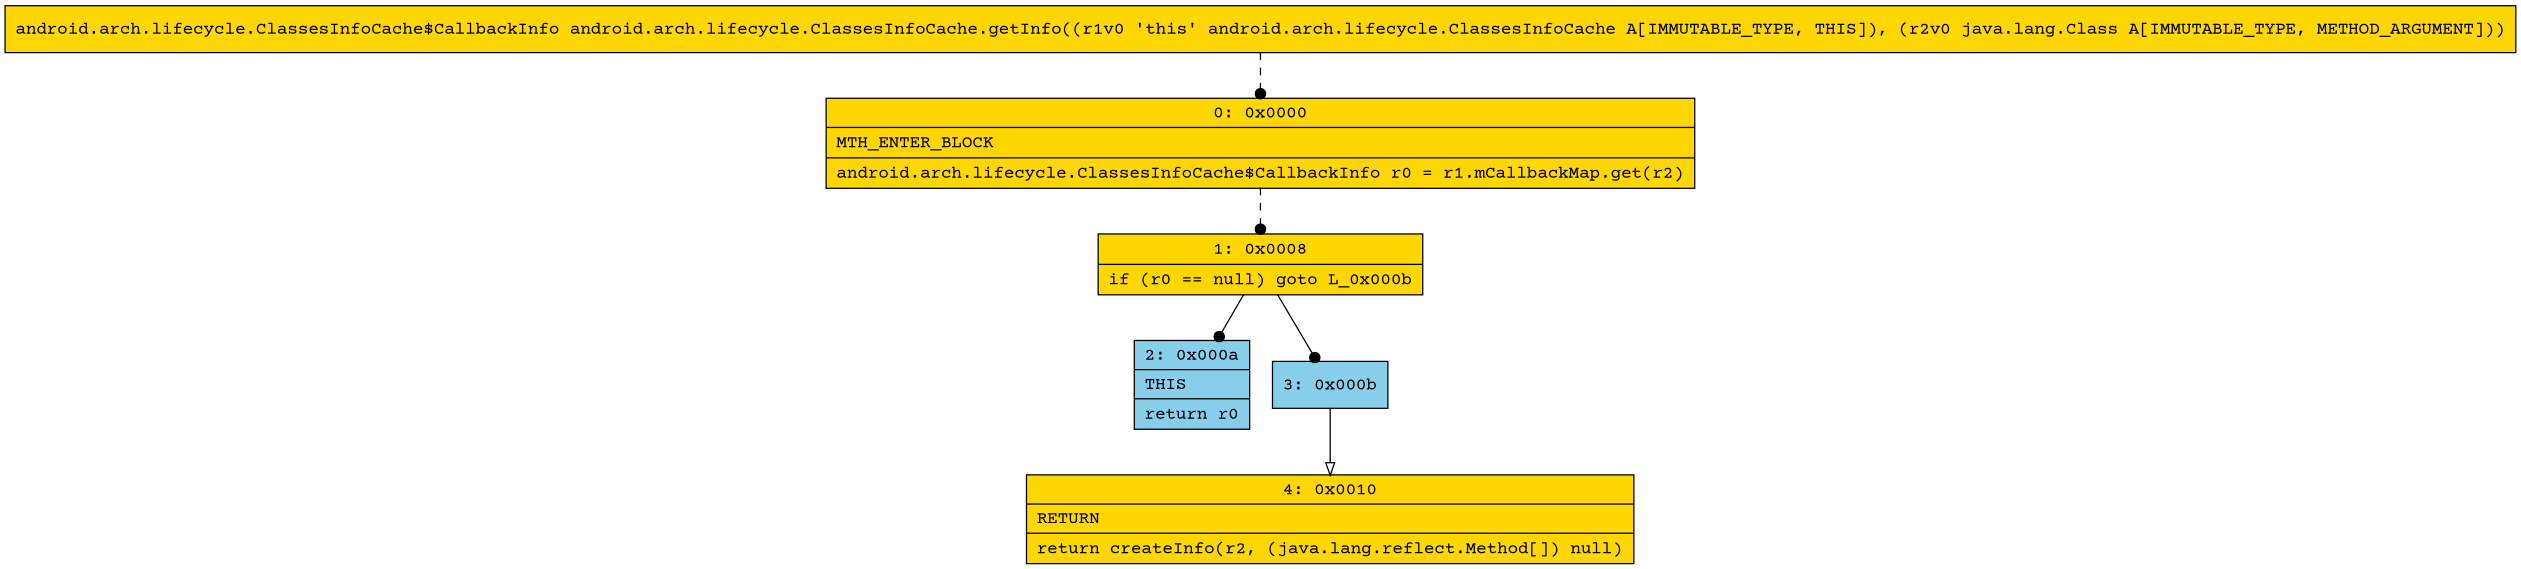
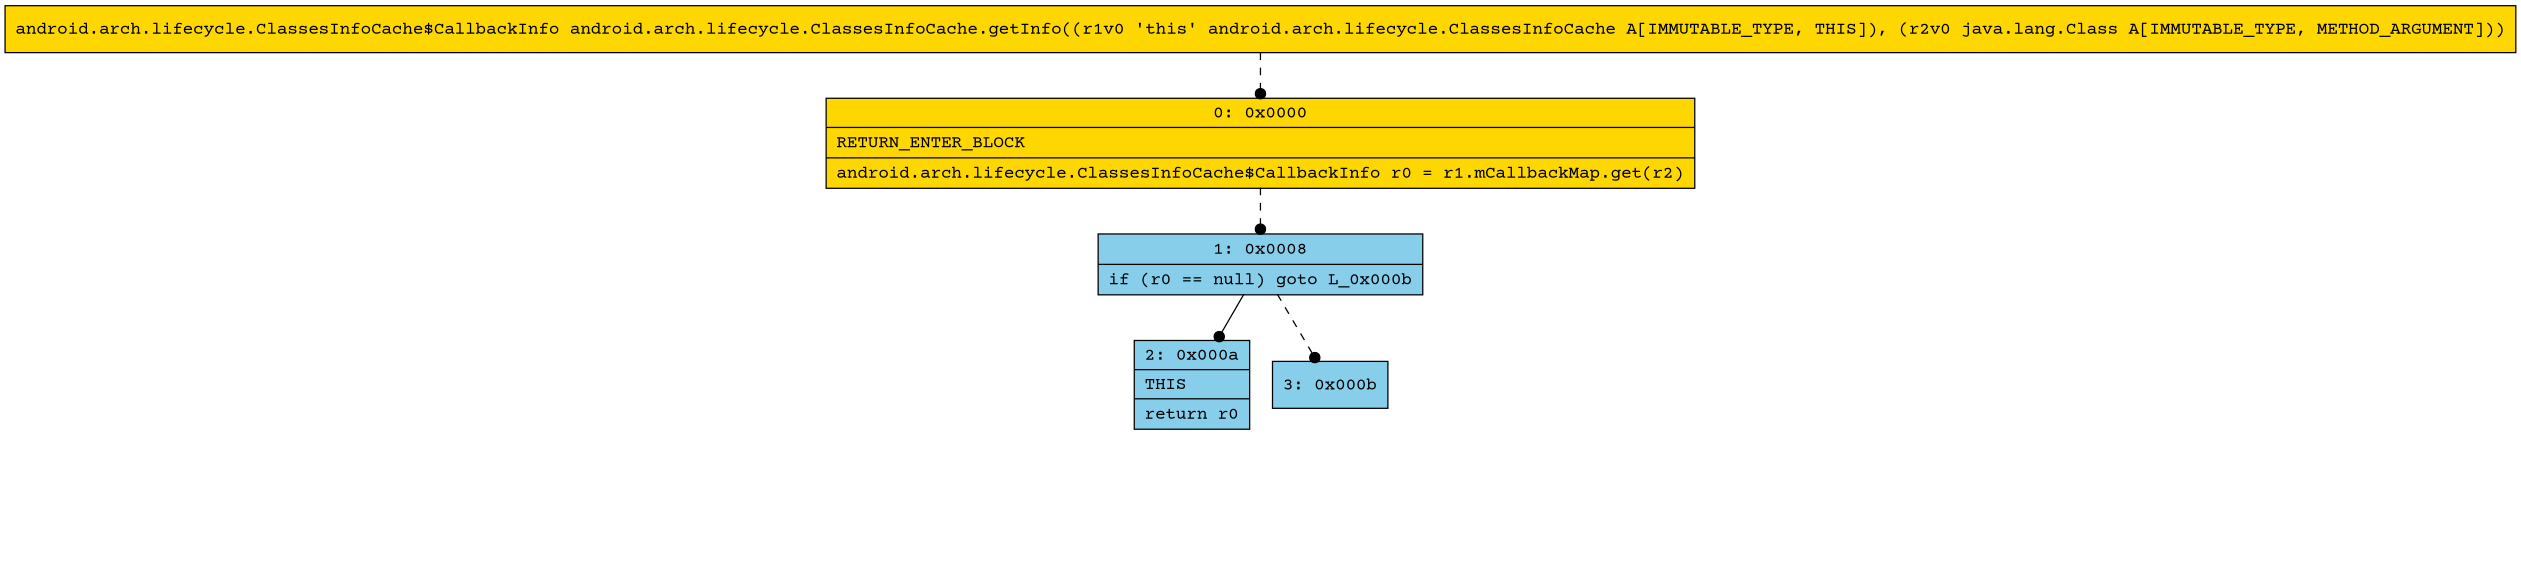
node "0: 0x0000": text "MTH_ENTER_BLOCK" -> "RETURN_ENTER_BLOCK"
node "1: 0x0008": fillcolor gold -> skyblue
edge "1: 0x0008" -> "3: 0x000b": style solid -> dashed
node "4: 0x0010": removed
